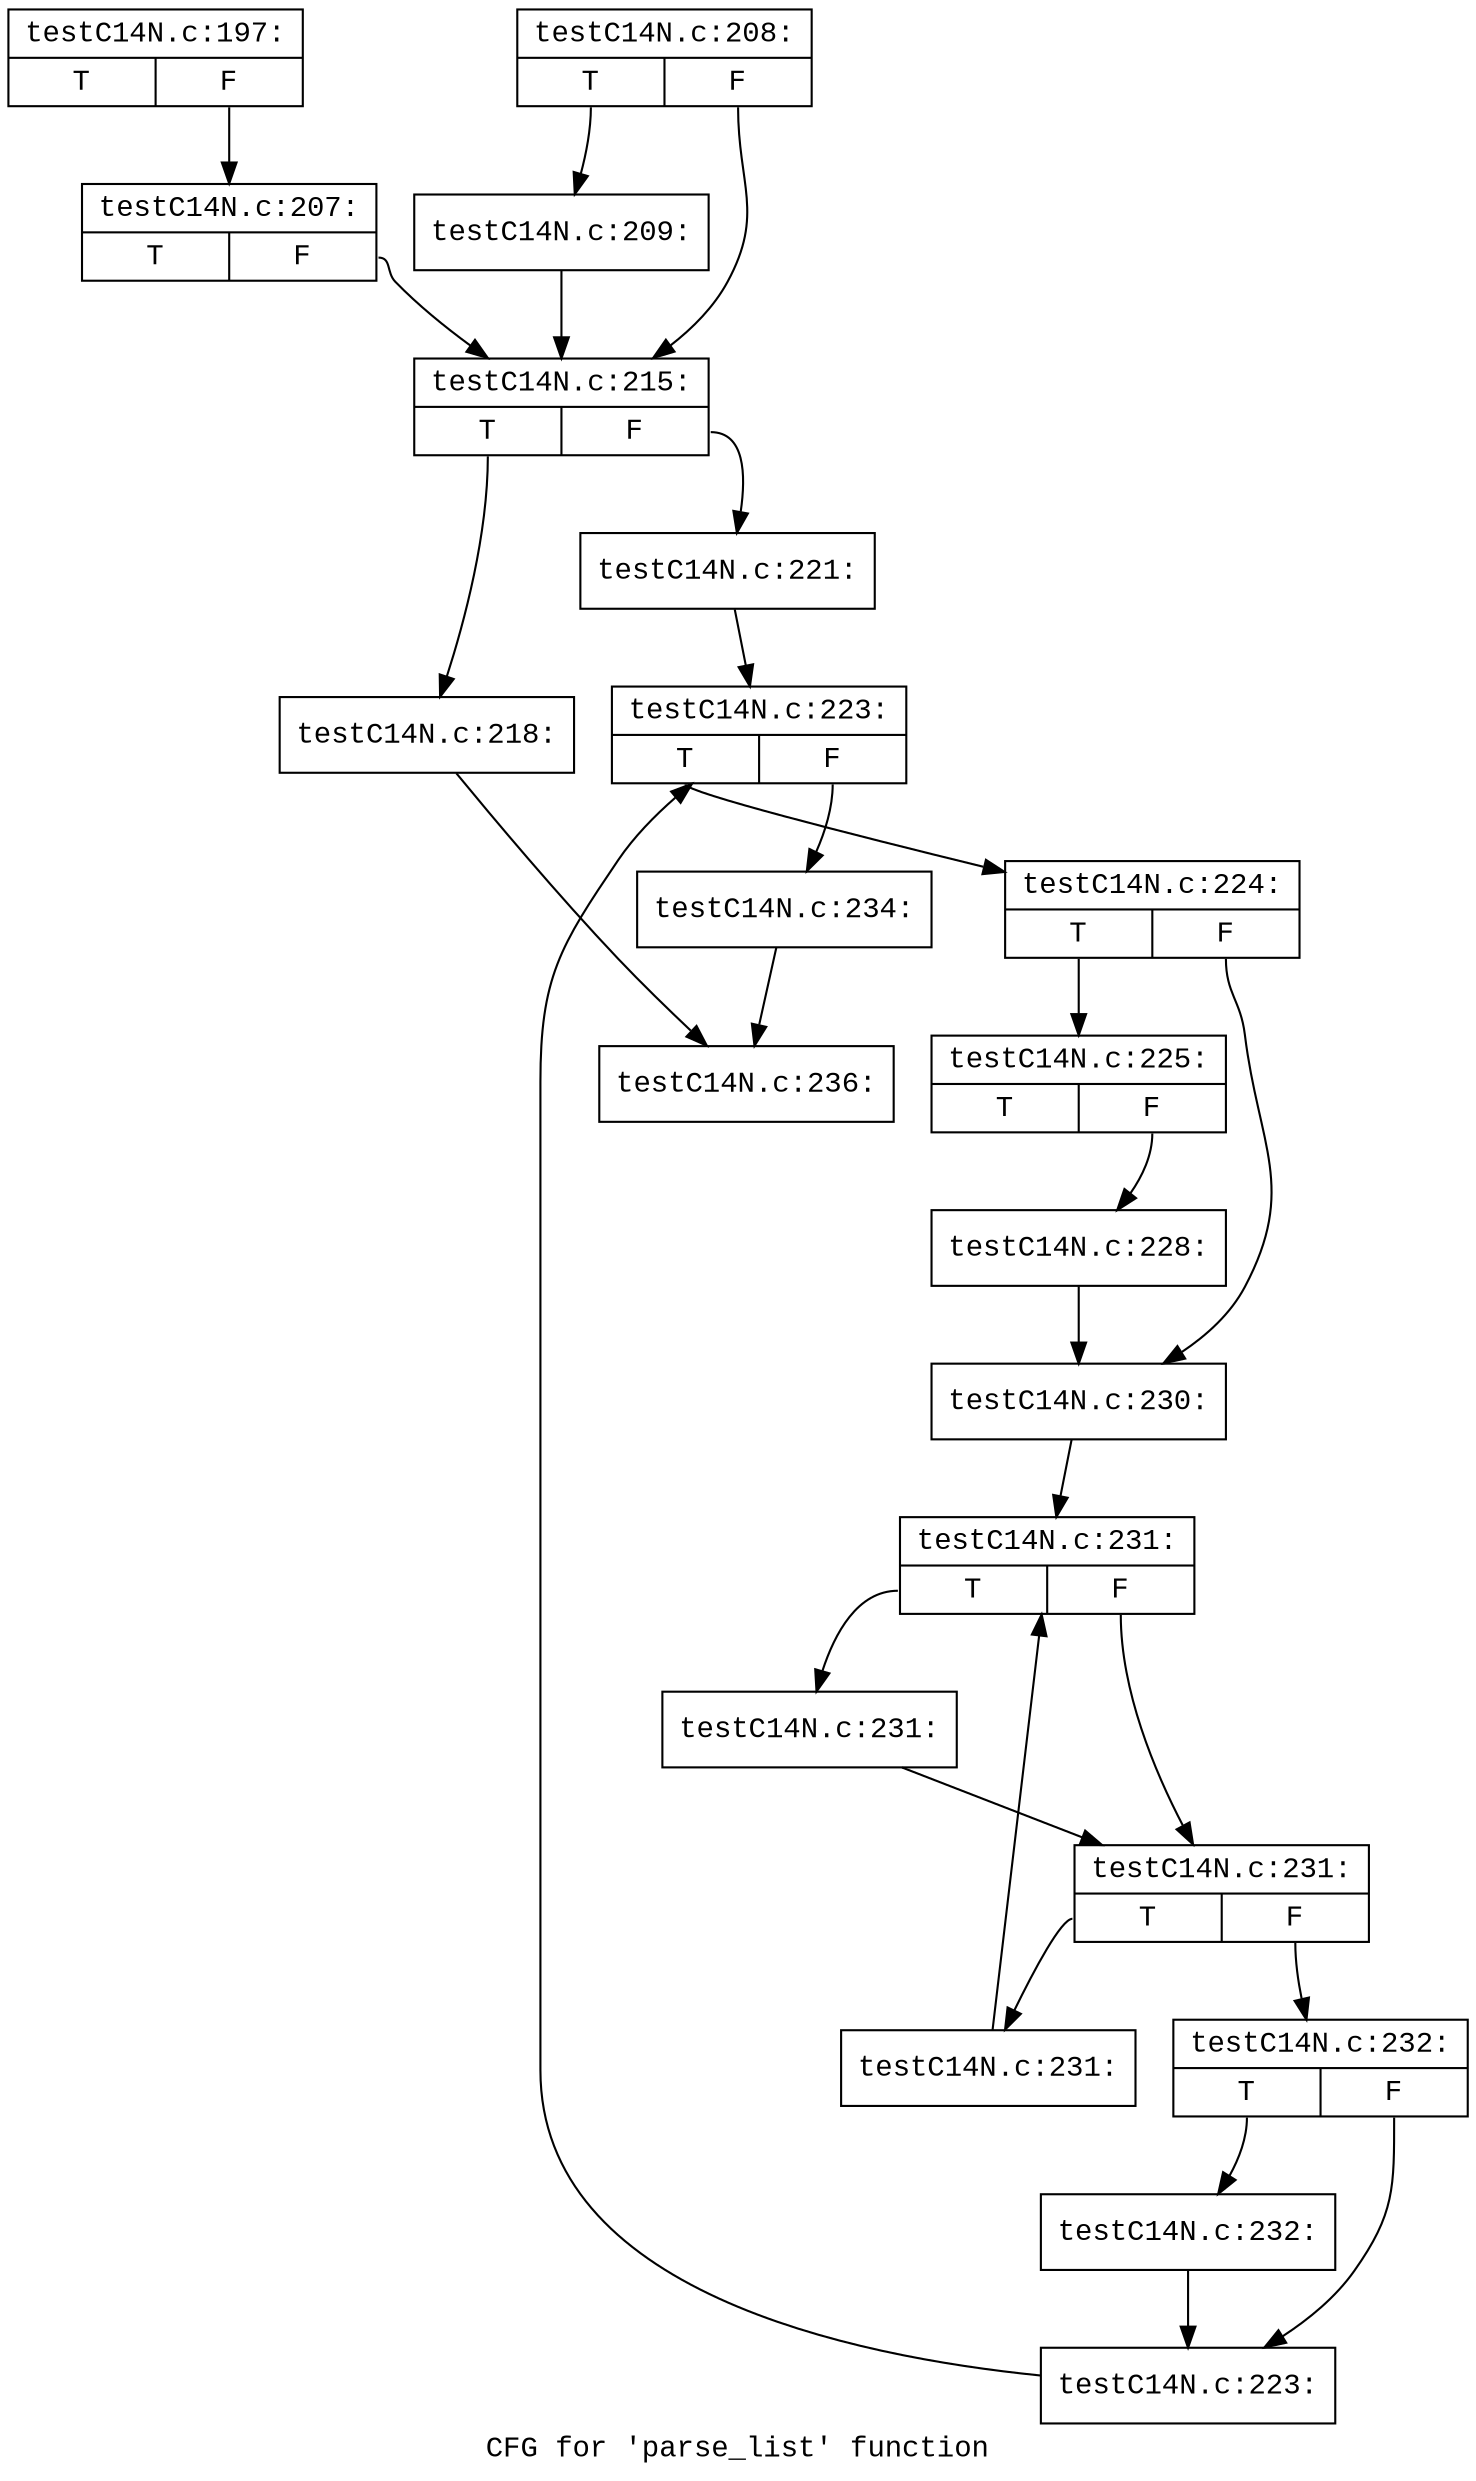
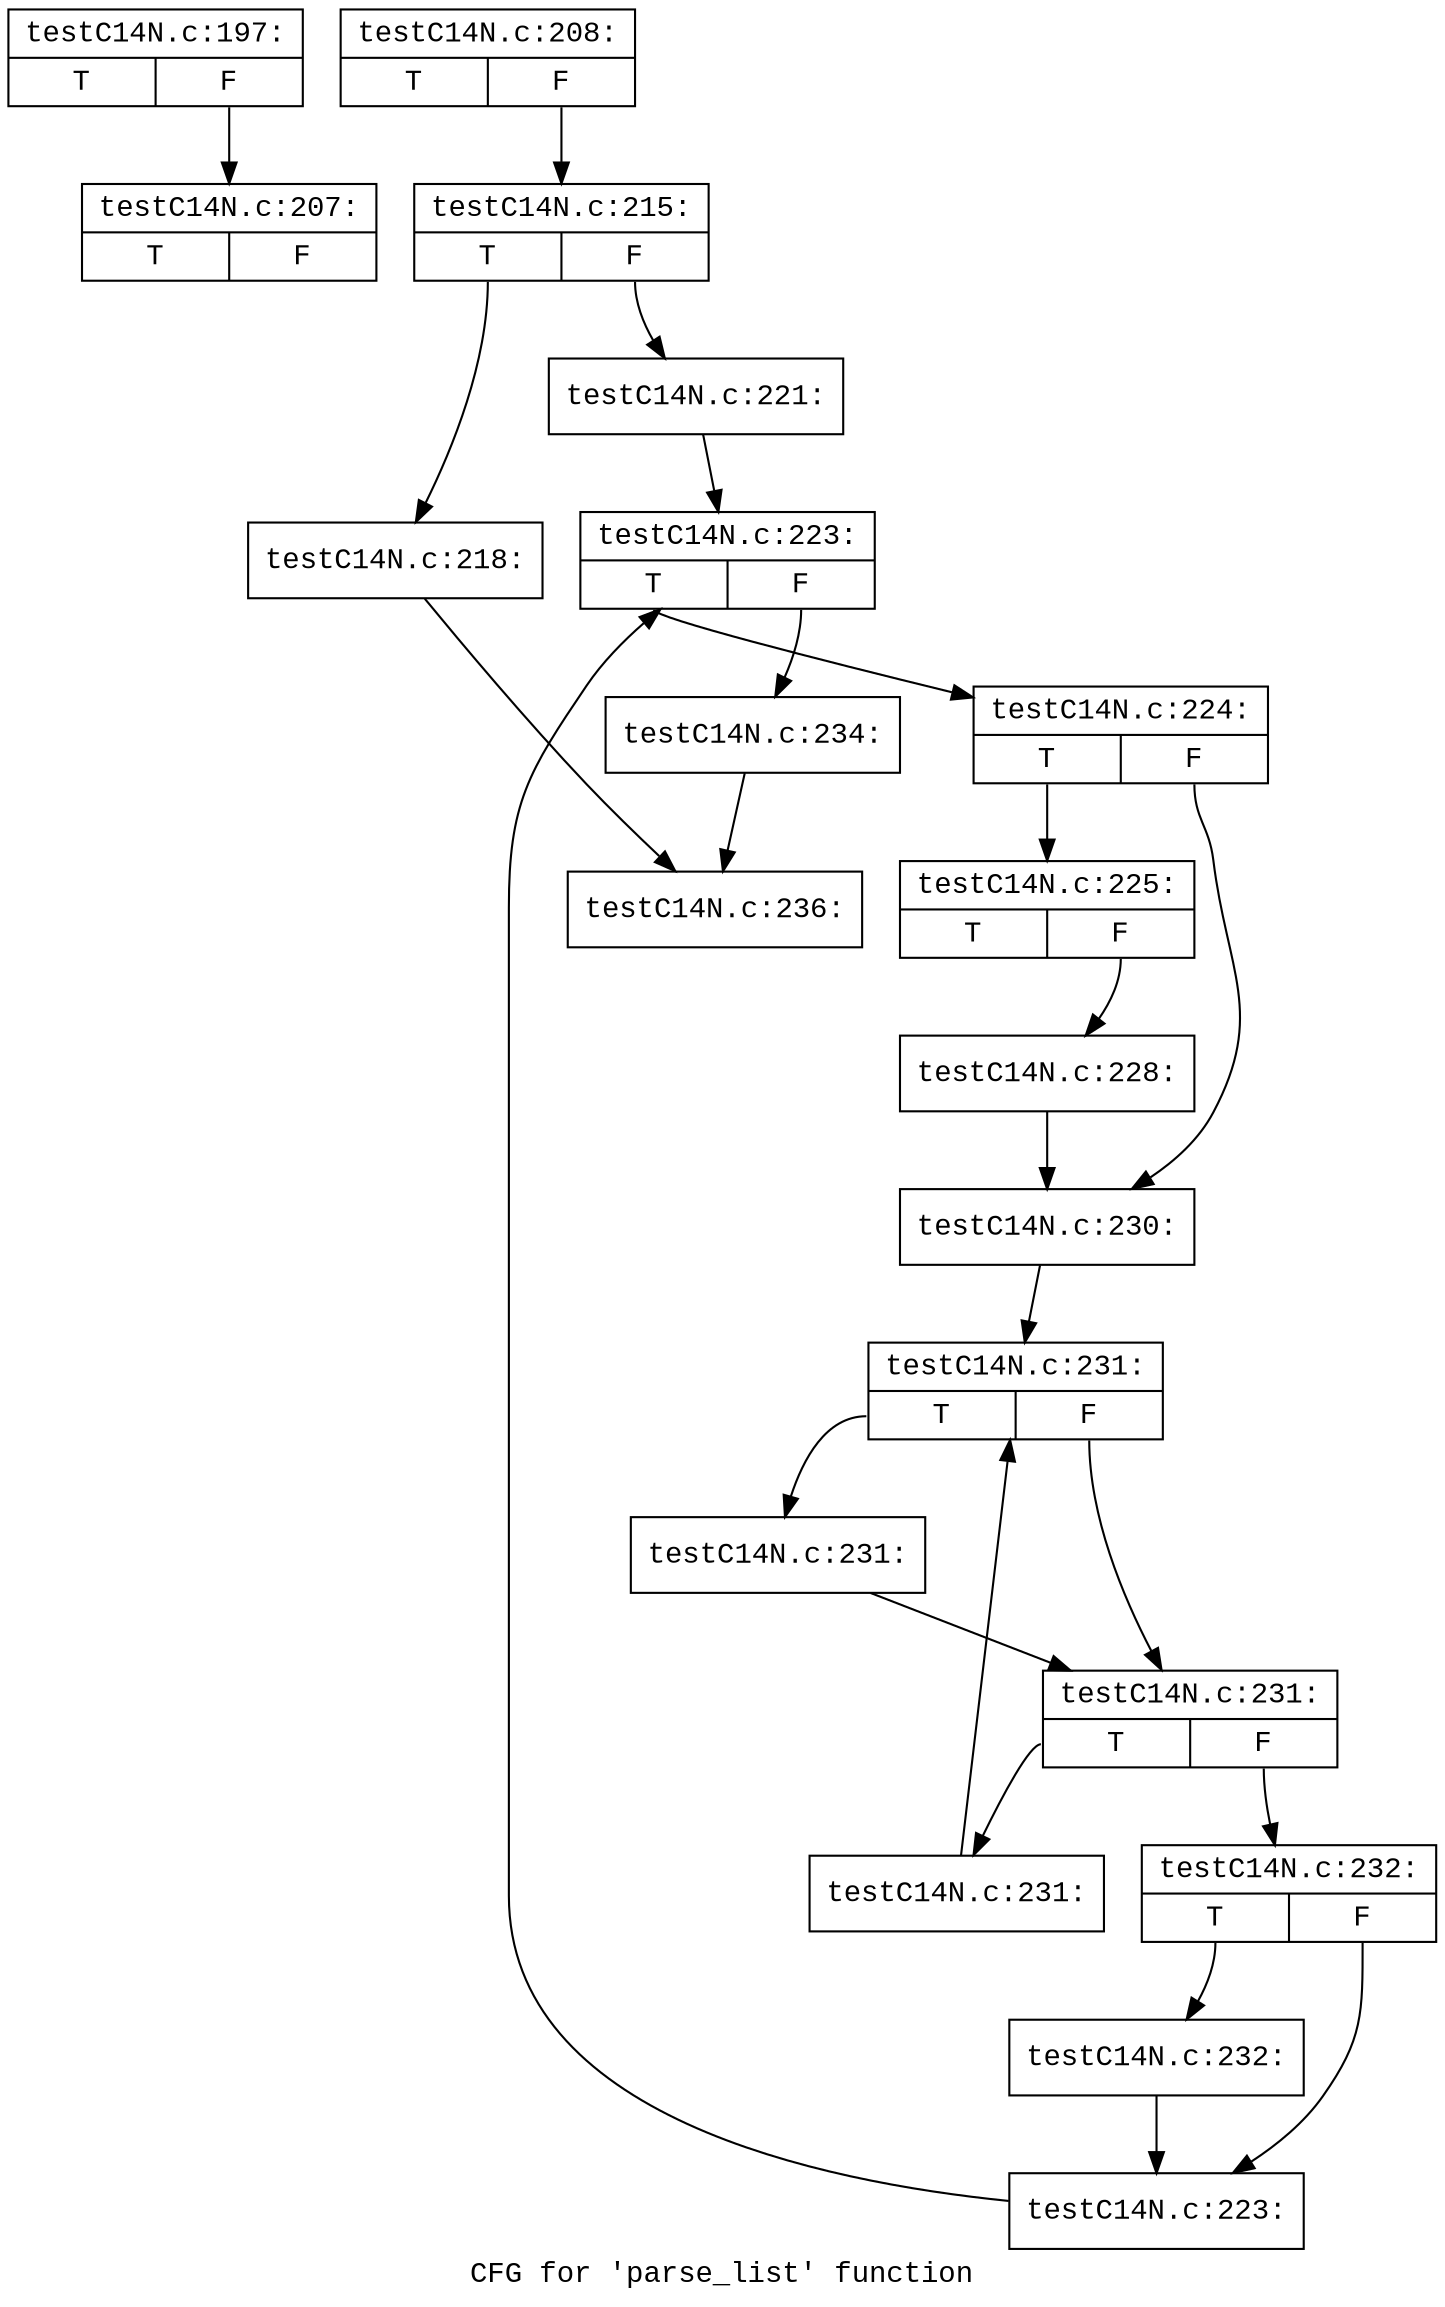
node "testC14N.c:209:": removed
edge "testC14N.c:207:" -> "testC14N.c:215:": removed
